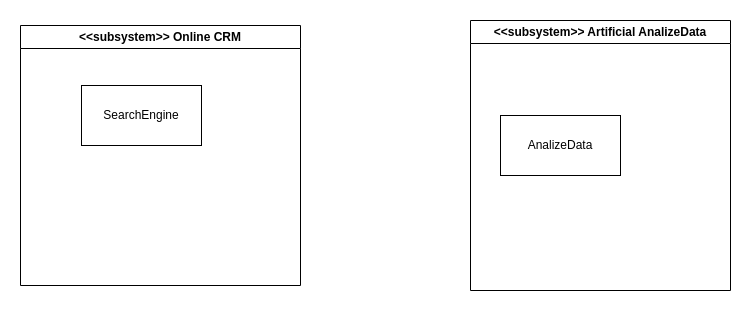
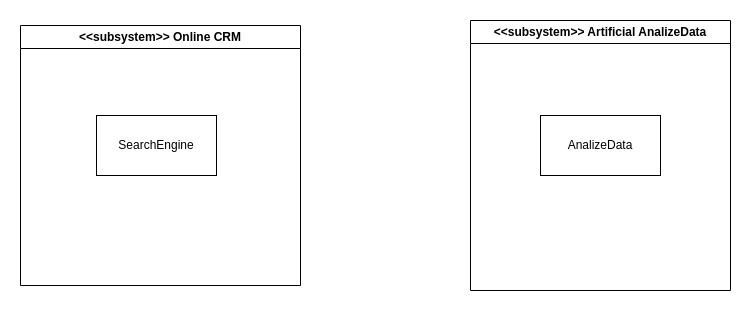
node "SearchEngine": moved (142, 116) -> (157, 146)
node "AnalizeData": moved (561, 146) -> (601, 146)
